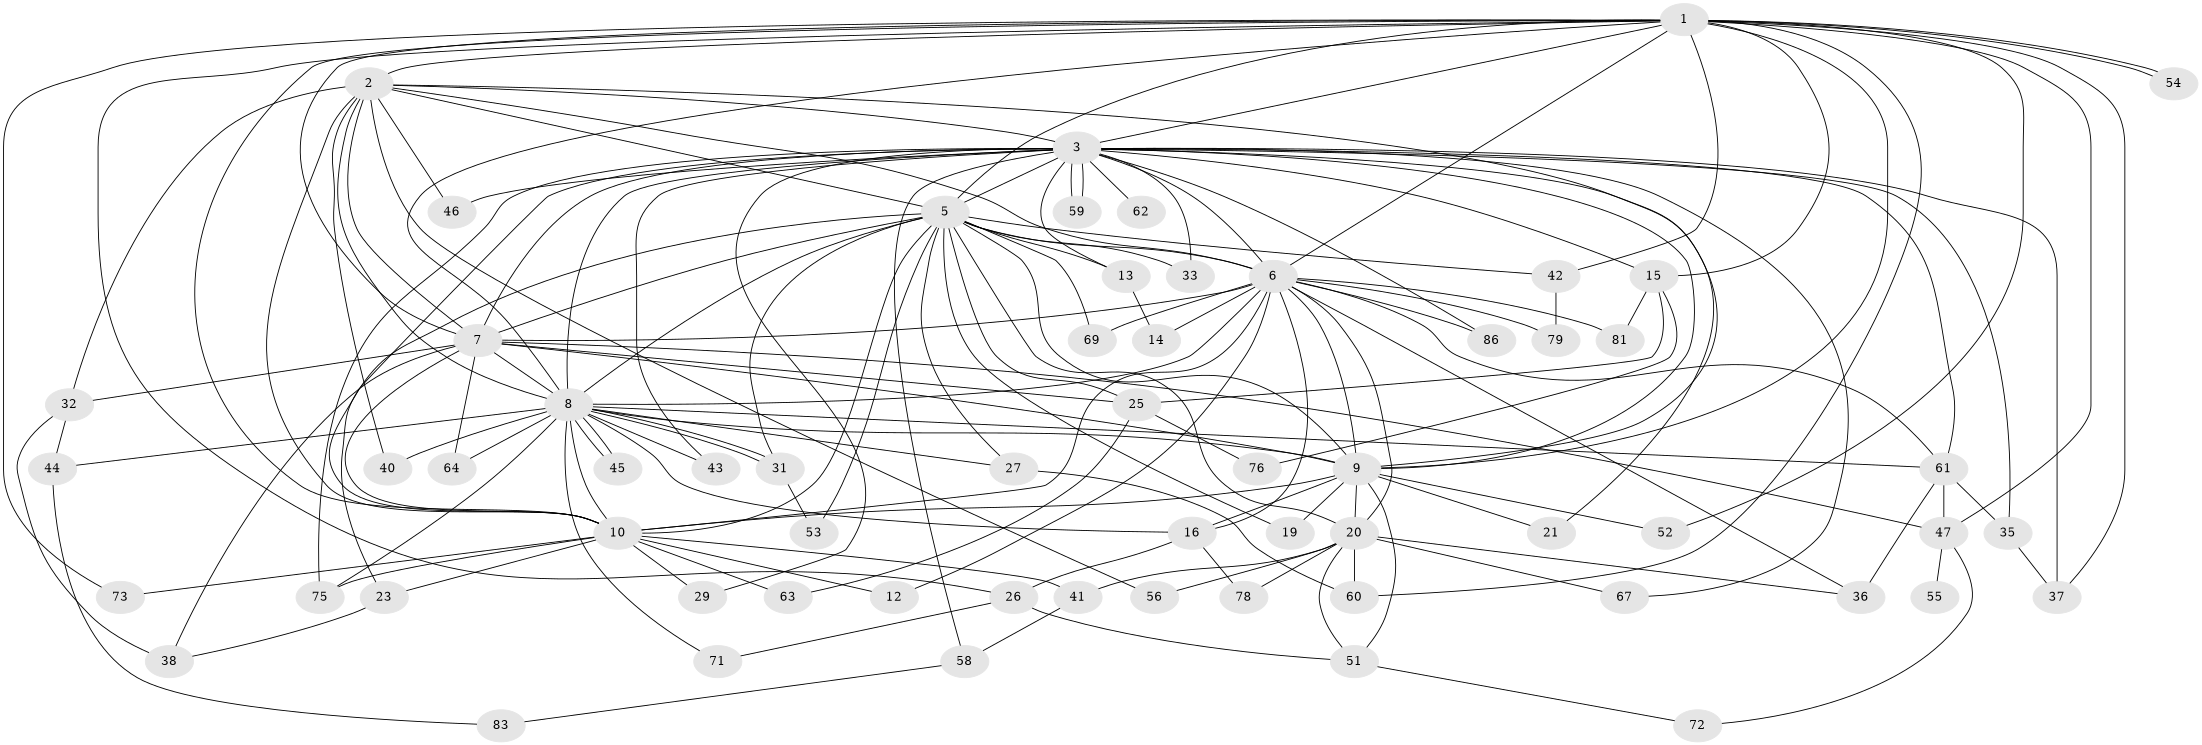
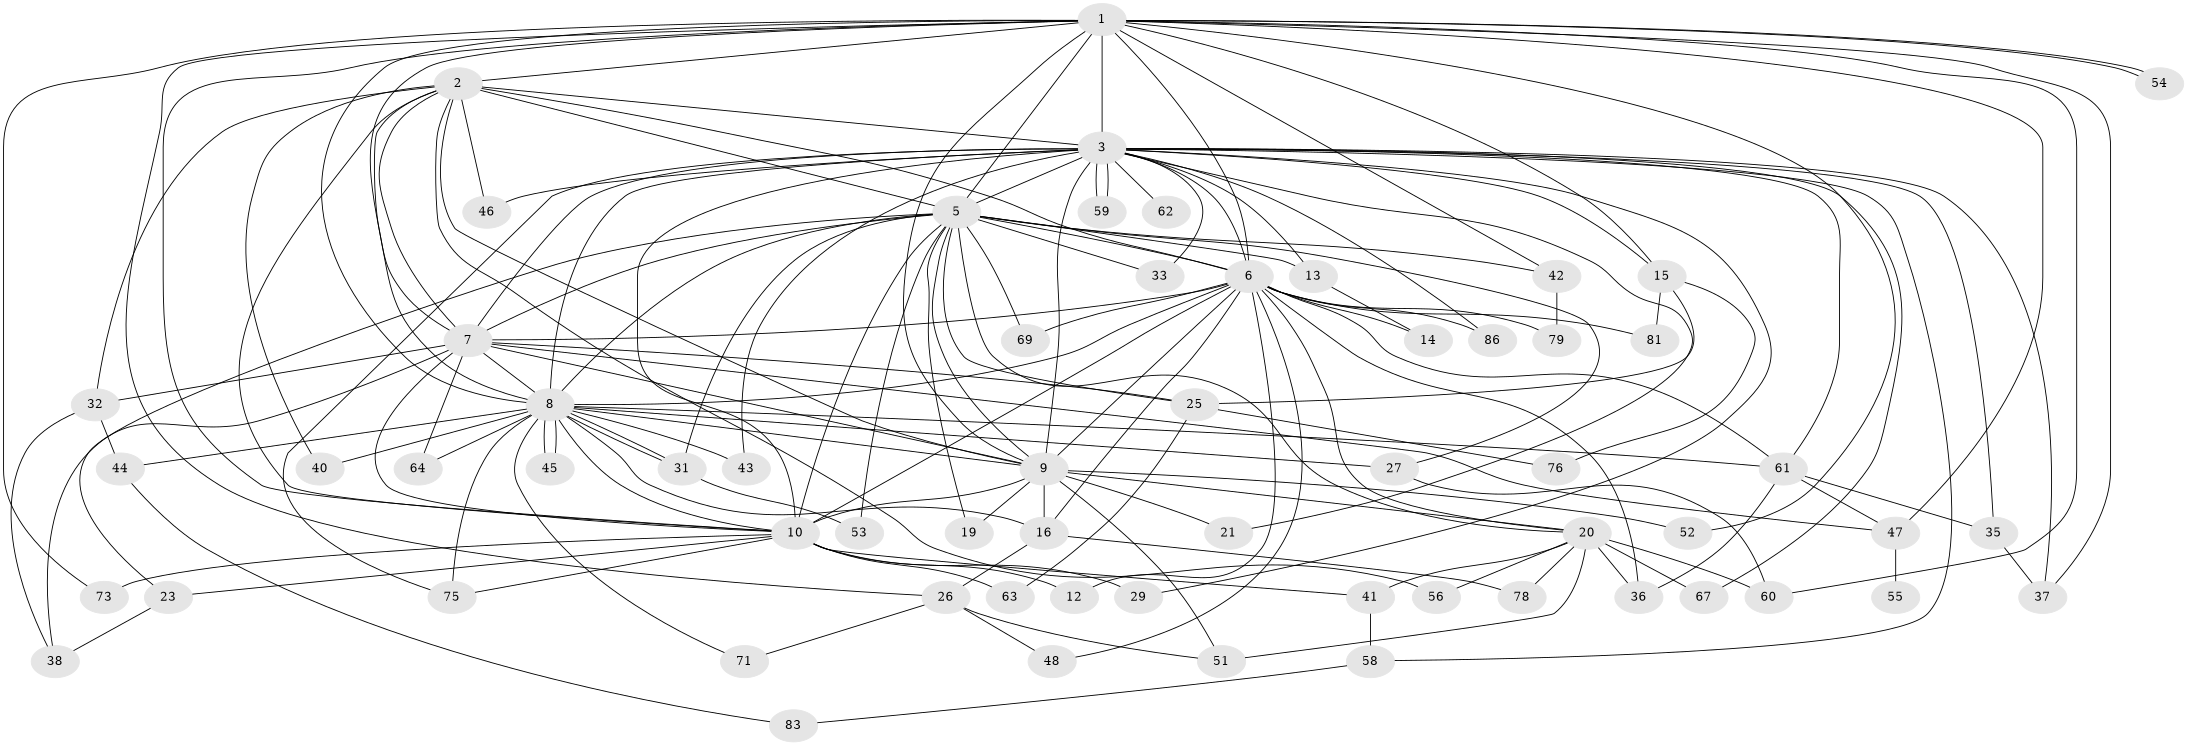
node "48": added
node "72": removed
